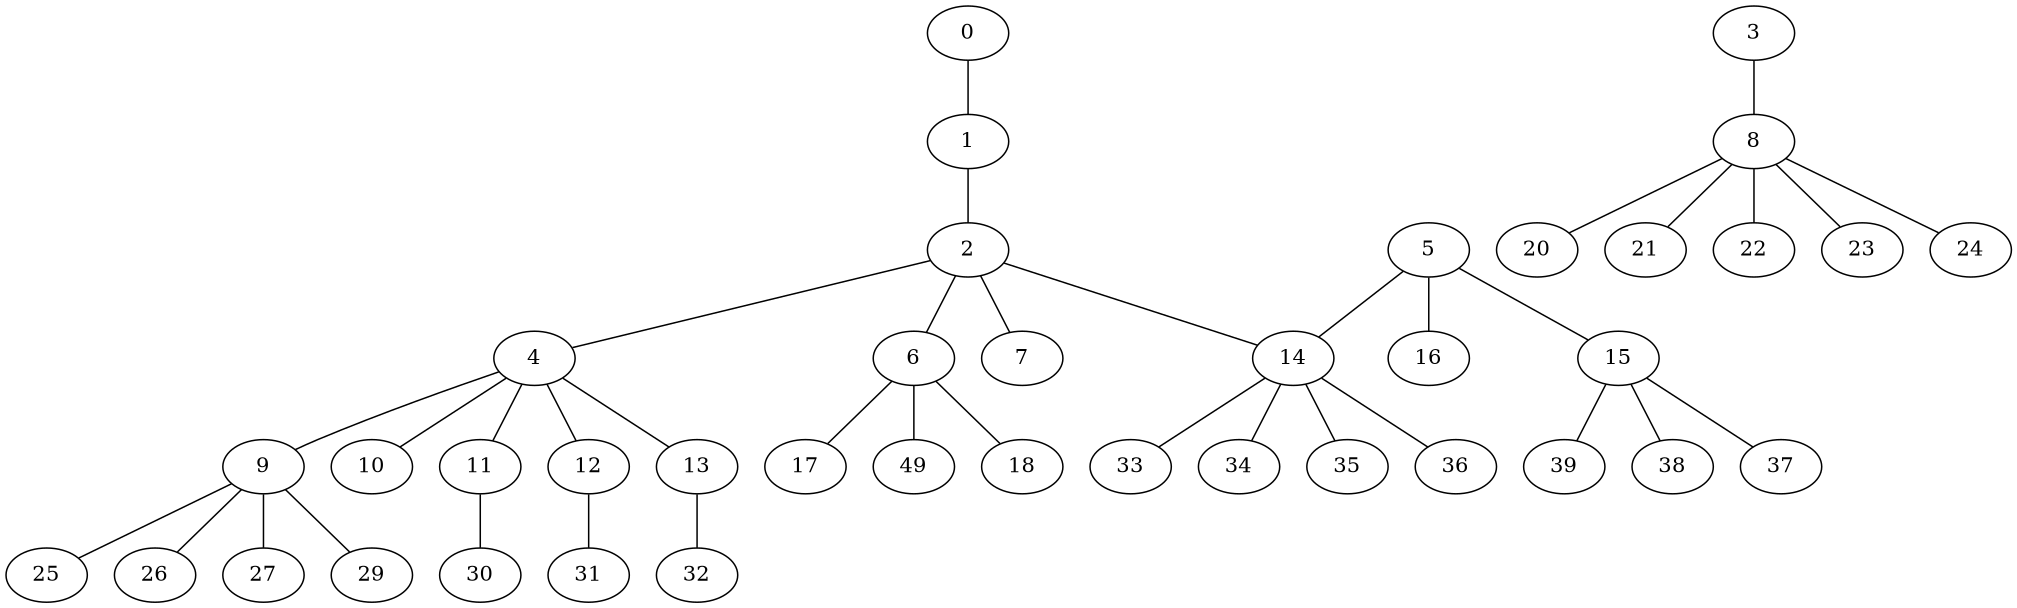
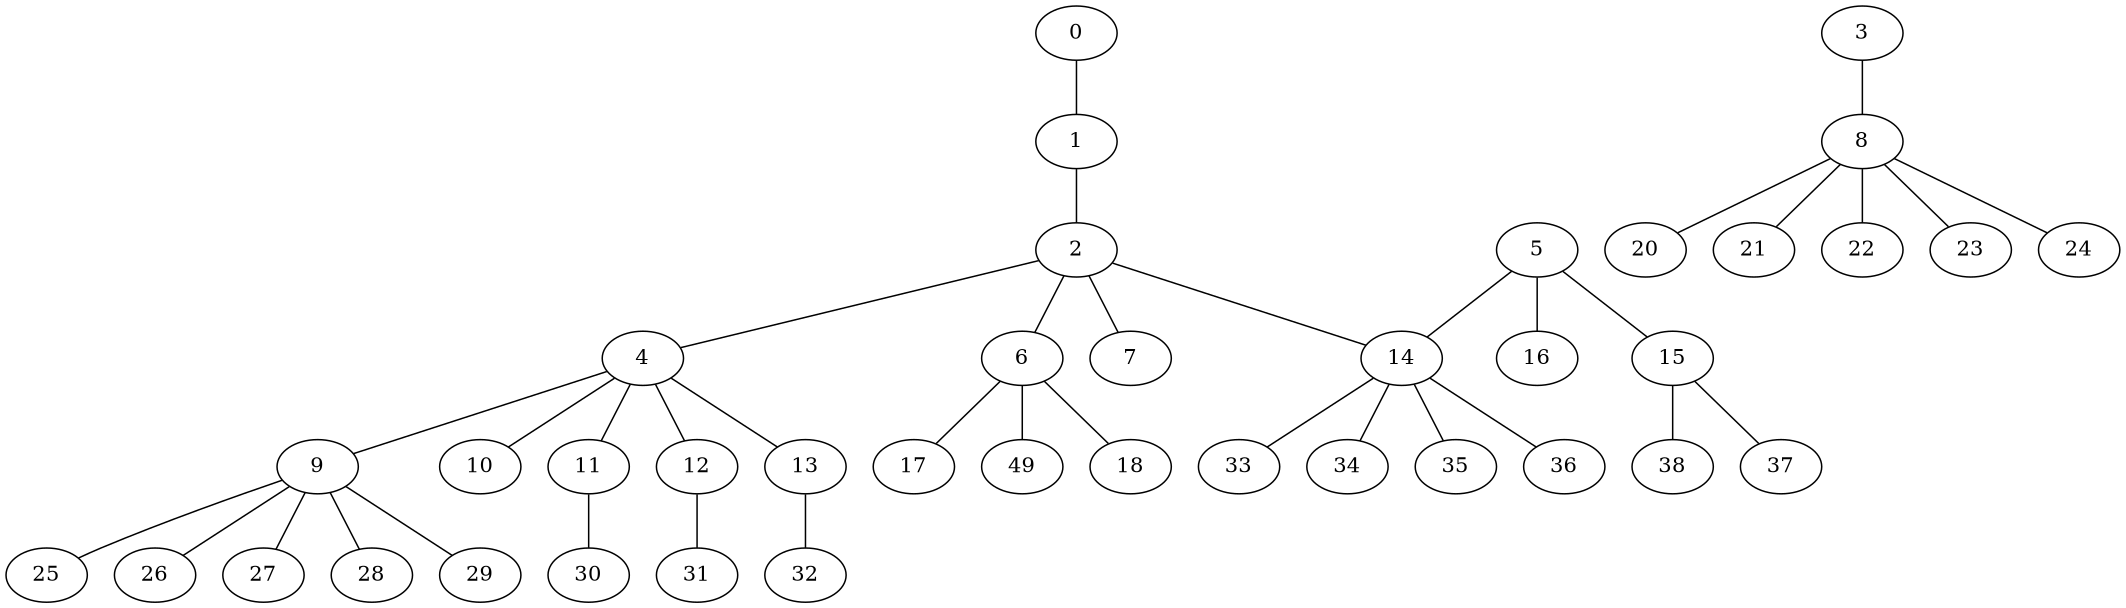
node "39": removed
node "28": added
